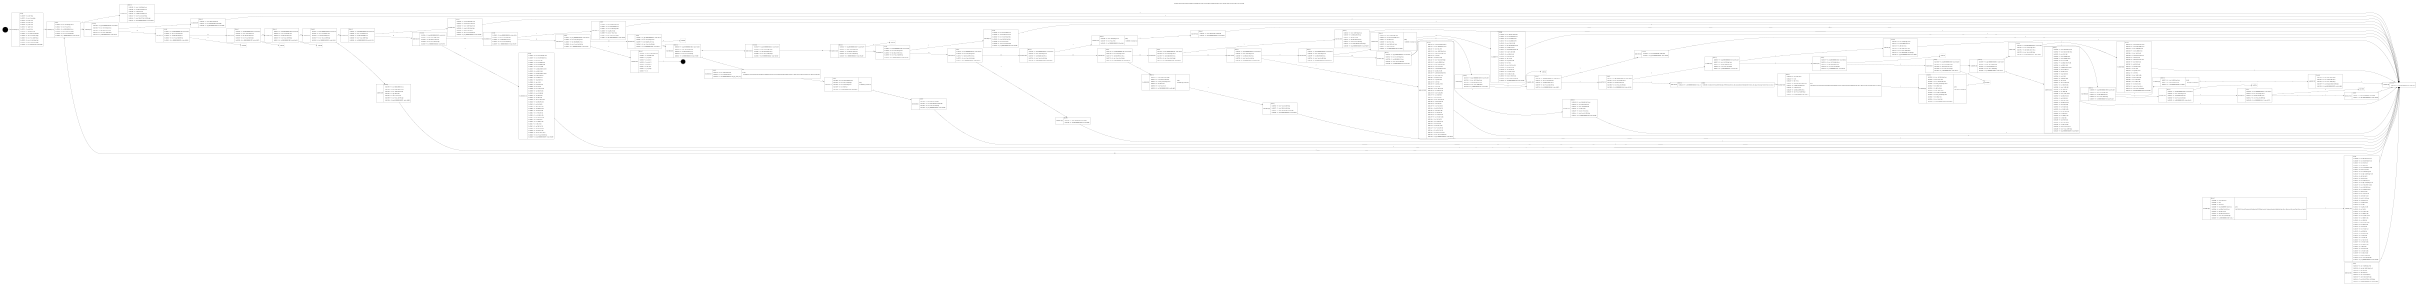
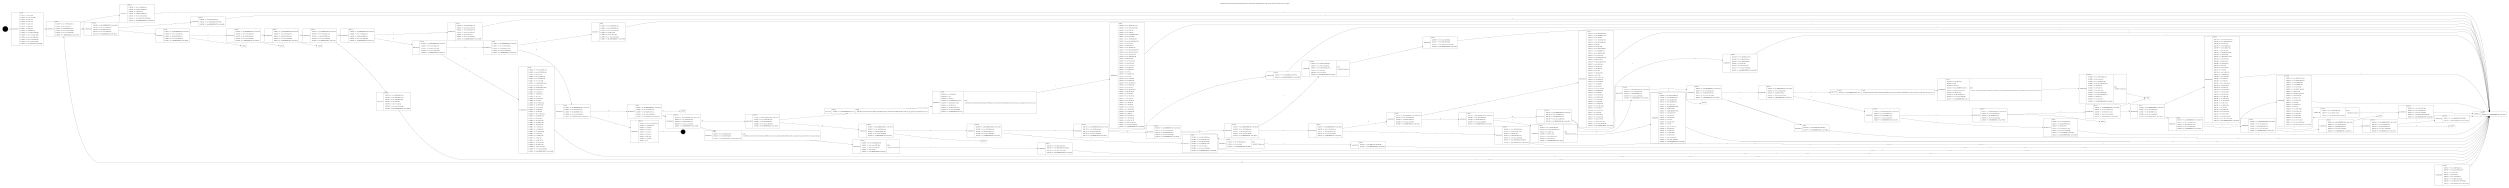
node "0x401bcb [5]": added
